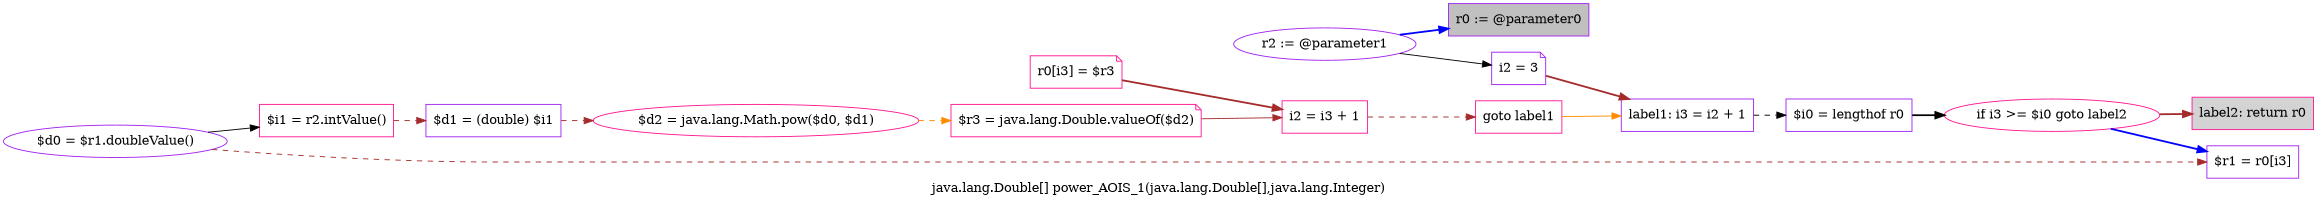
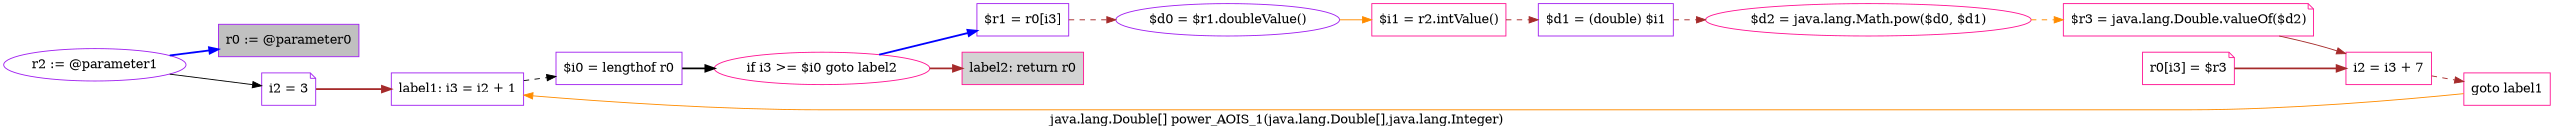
node "i2 = i3 + 1": label "i2 = i3 + 1" -> "i2 = i3 + 7"
edge "$d0 = $r1.doubleValue()" -> "$i1 = r2.intValue()": color black -> darkorange
edge "$d0 = $r1.doubleValue()" -> "$r1 = r0[i3]": reversed
